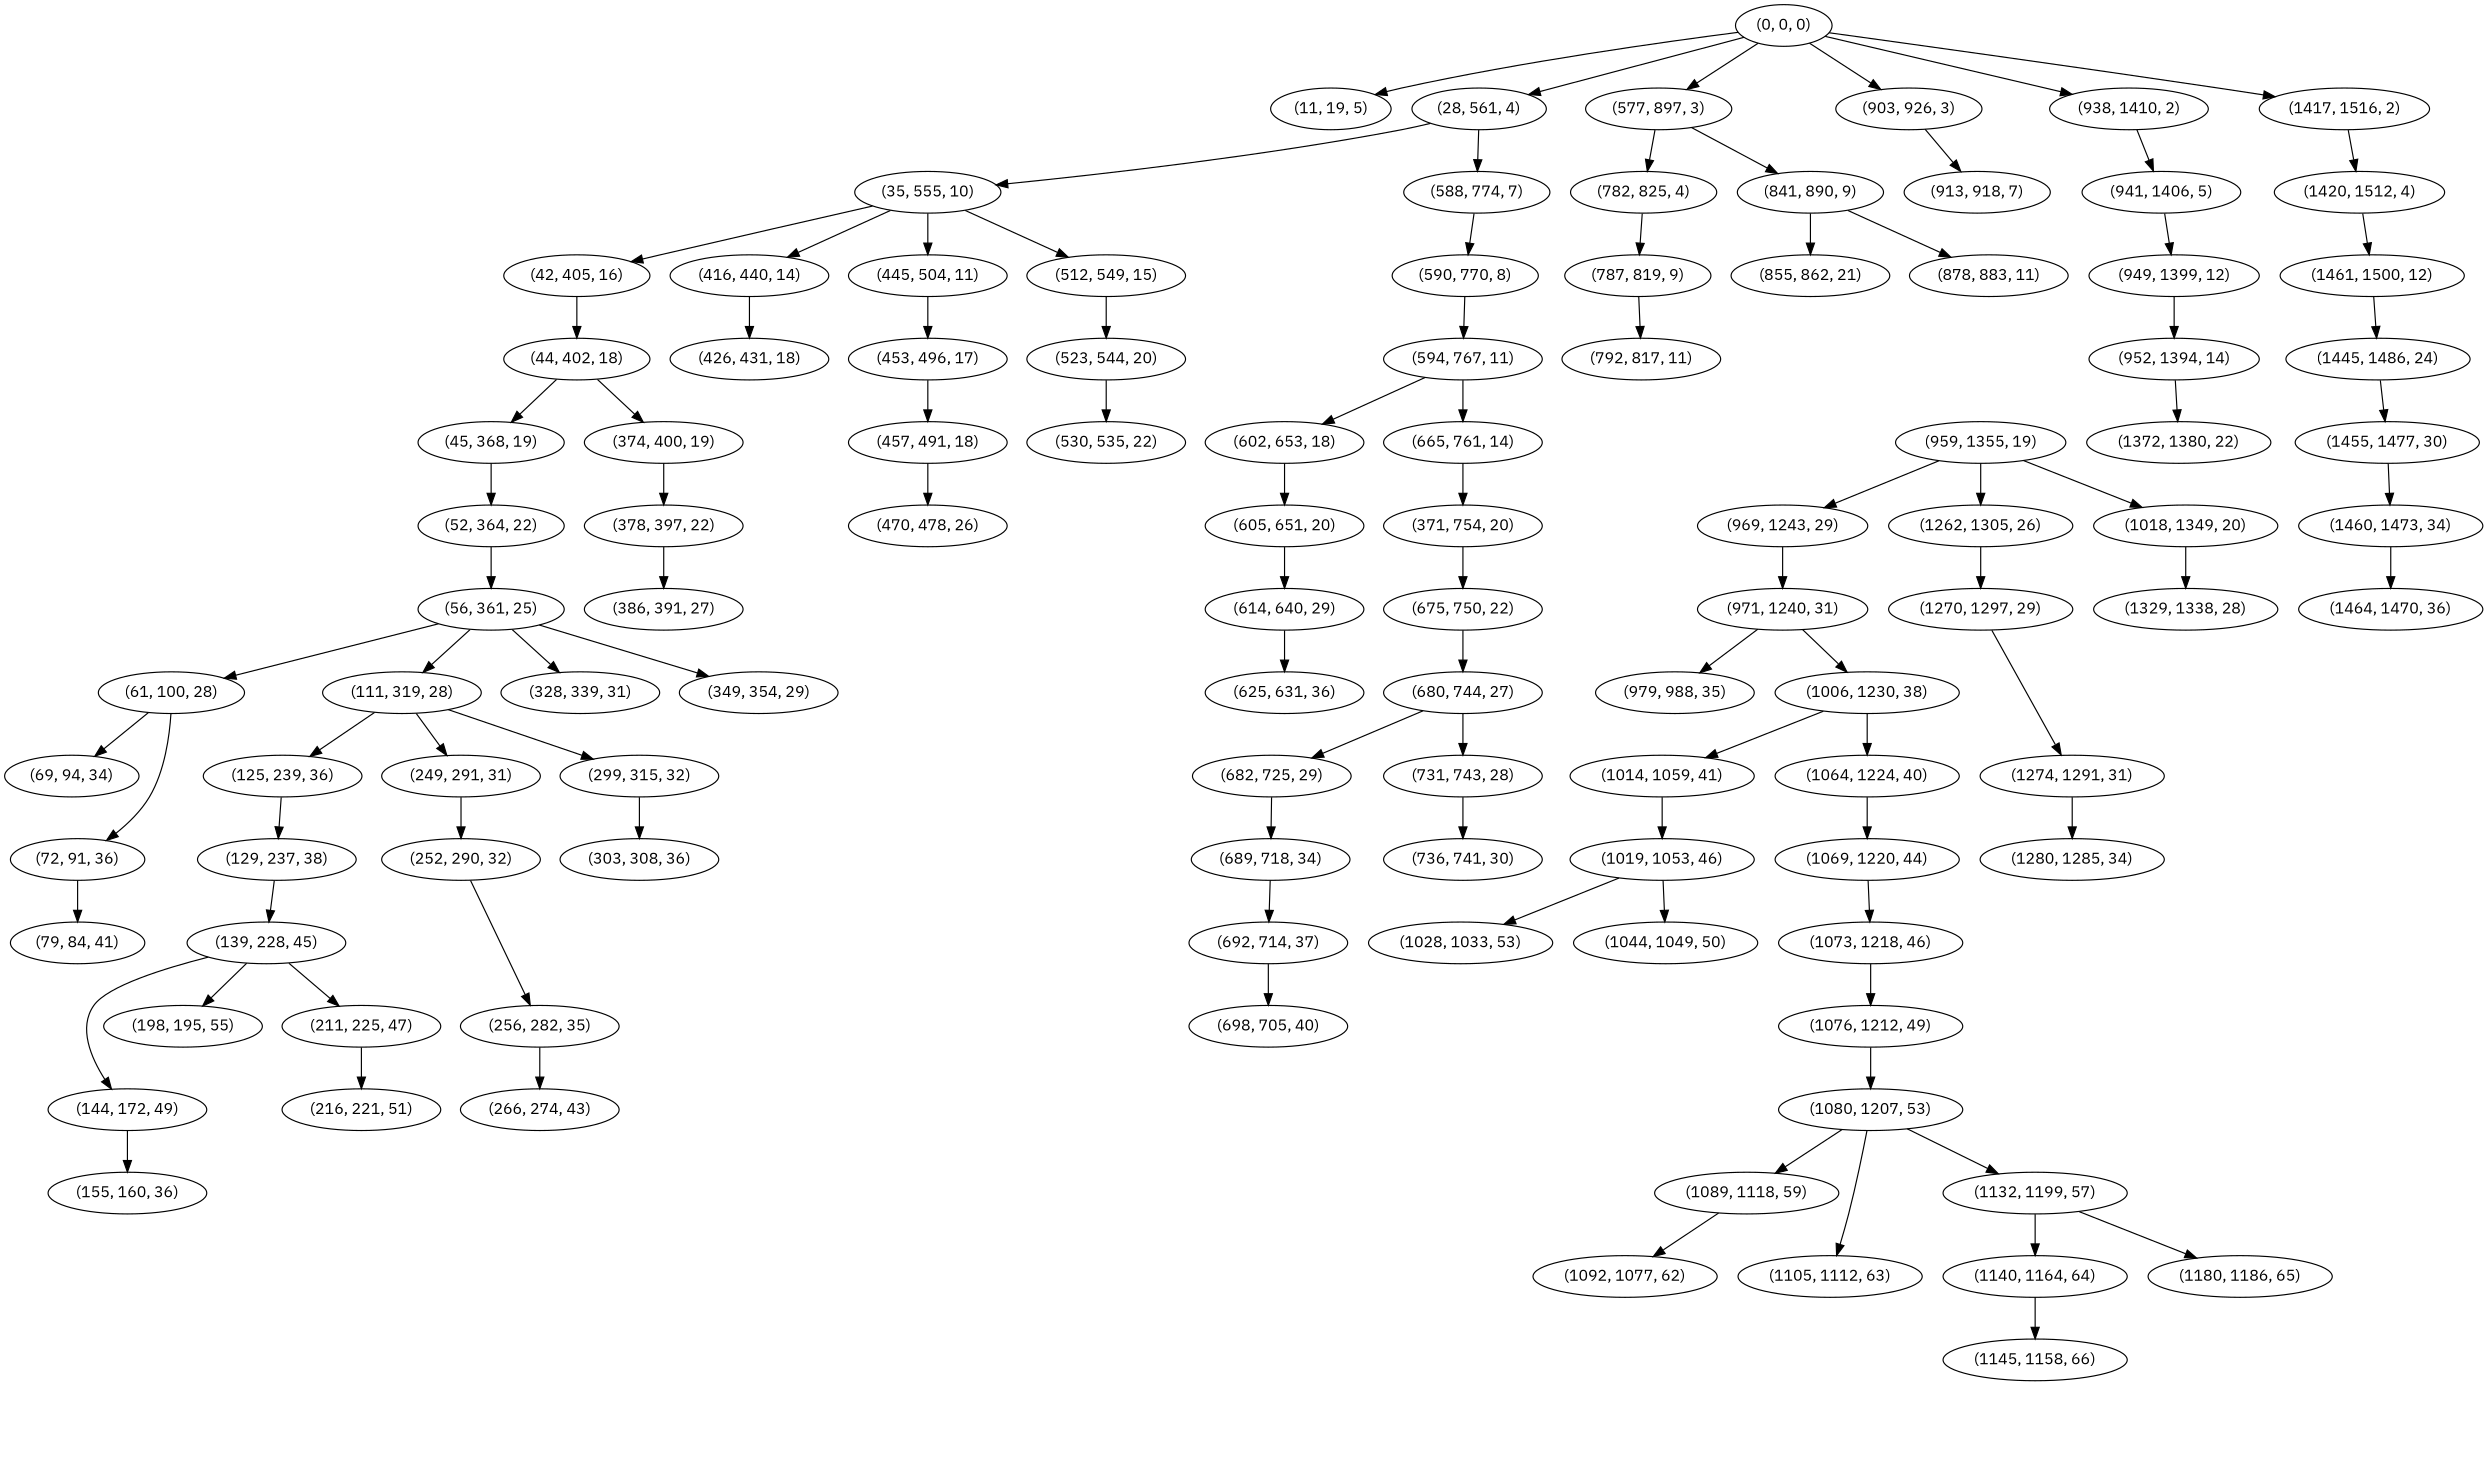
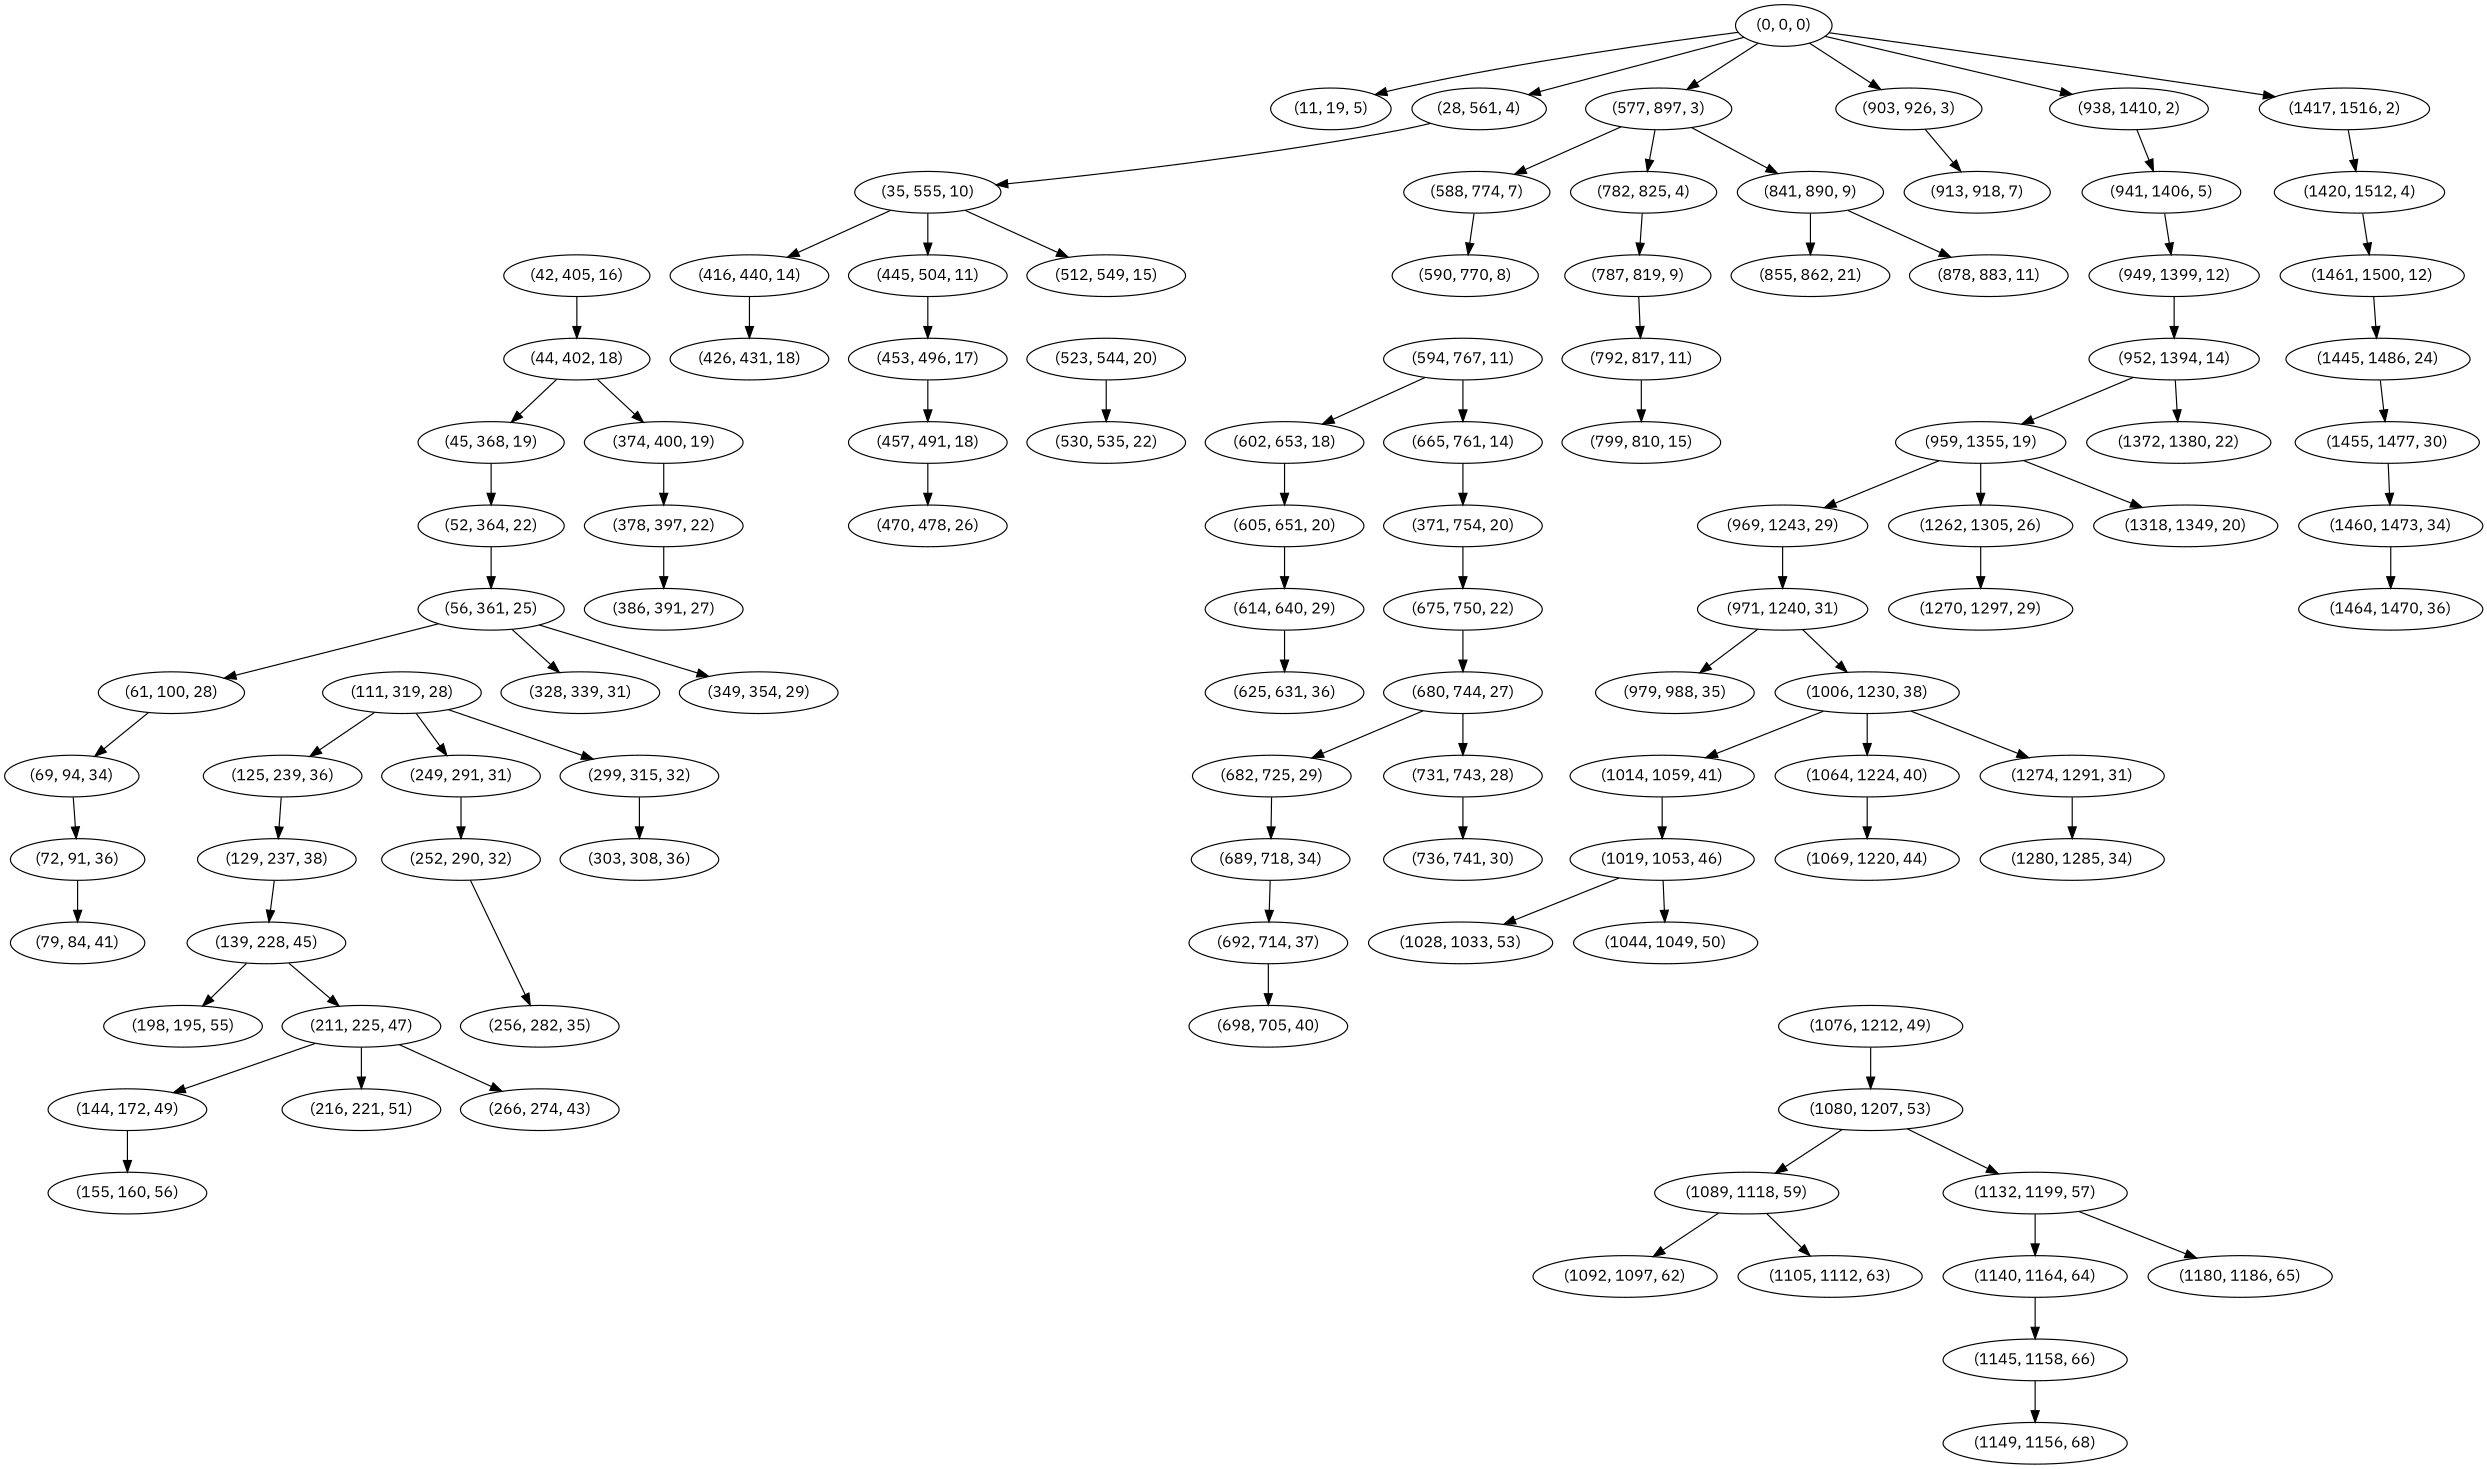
edge "(28, 561, 4)" -> "(588, 774, 7)": now "(577, 897, 3)" -> "(588, 774, 7)"
edge "(35, 555, 10)" -> "(42, 405, 16)": removed
edge "(512, 549, 15)" -> "(523, 544, 20)": removed
edge "(590, 770, 8)" -> "(594, 767, 11)": removed
edge "(952, 1394, 14)" -> "(959, 1355, 19)": added
node "(799, 810, 15)": added
node "(1018, 1349, 20)": label "(1018, 1349, 20)" -> "(1318, 1349, 20)"
node "(1329, 1338, 28)": removed
edge "(56, 361, 25)" -> "(111, 319, 28)": removed
edge "(1270, 1297, 29)" -> "(1274, 1291, 31)": now "(1006, 1230, 38)" -> "(1274, 1291, 31)"
edge "(61, 100, 28)" -> "(72, 91, 36)": now "(69, 94, 34)" -> "(72, 91, 36)"
node "(1073, 1218, 46)": removed
edge "(139, 228, 45)" -> "(144, 172, 49)": now "(211, 225, 47)" -> "(144, 172, 49)"
edge "(256, 282, 35)" -> "(266, 274, 43)": now "(211, 225, 47)" -> "(266, 274, 43)"
edge "(1080, 1207, 53)" -> "(1105, 1112, 63)": now "(1089, 1118, 59)" -> "(1105, 1112, 63)"
node "(155, 160, 36)": label "(155, 160, 36)" -> "(155, 160, 56)"
node "(1092, 1077, 62)": label "(1092, 1077, 62)" -> "(1092, 1097, 62)"
node "(1149, 1156, 68)": added
